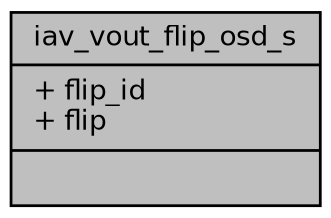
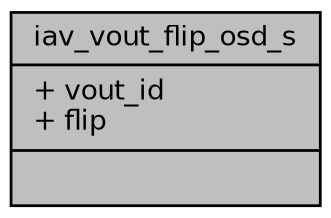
node "iav_vout_flip_osd_s": text "+ flip_id" -> "+ vout_id"
